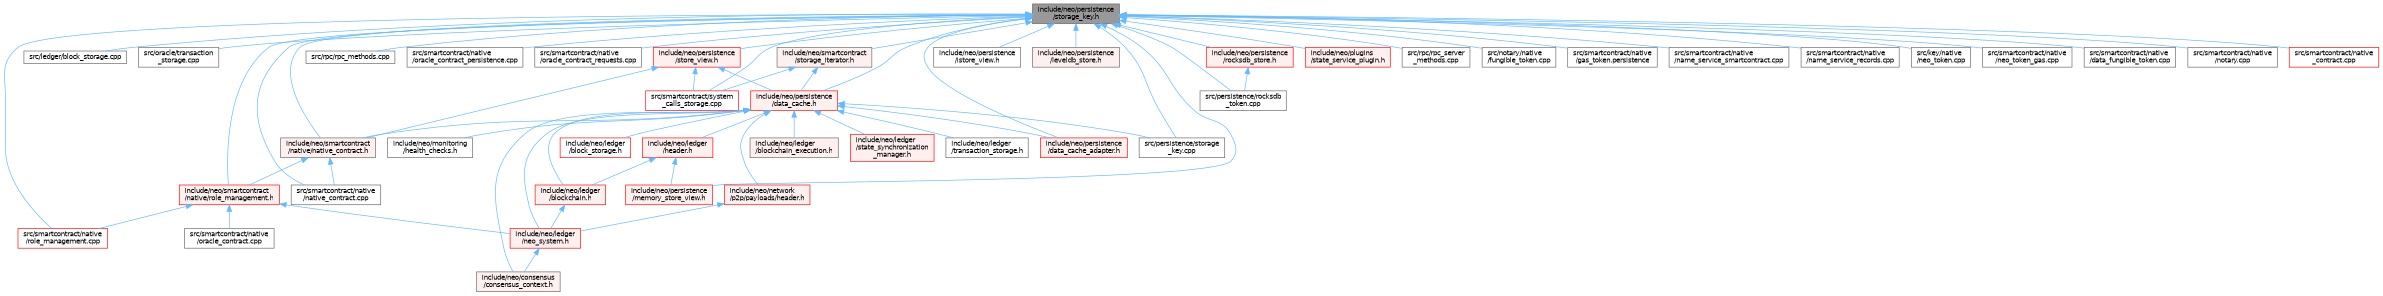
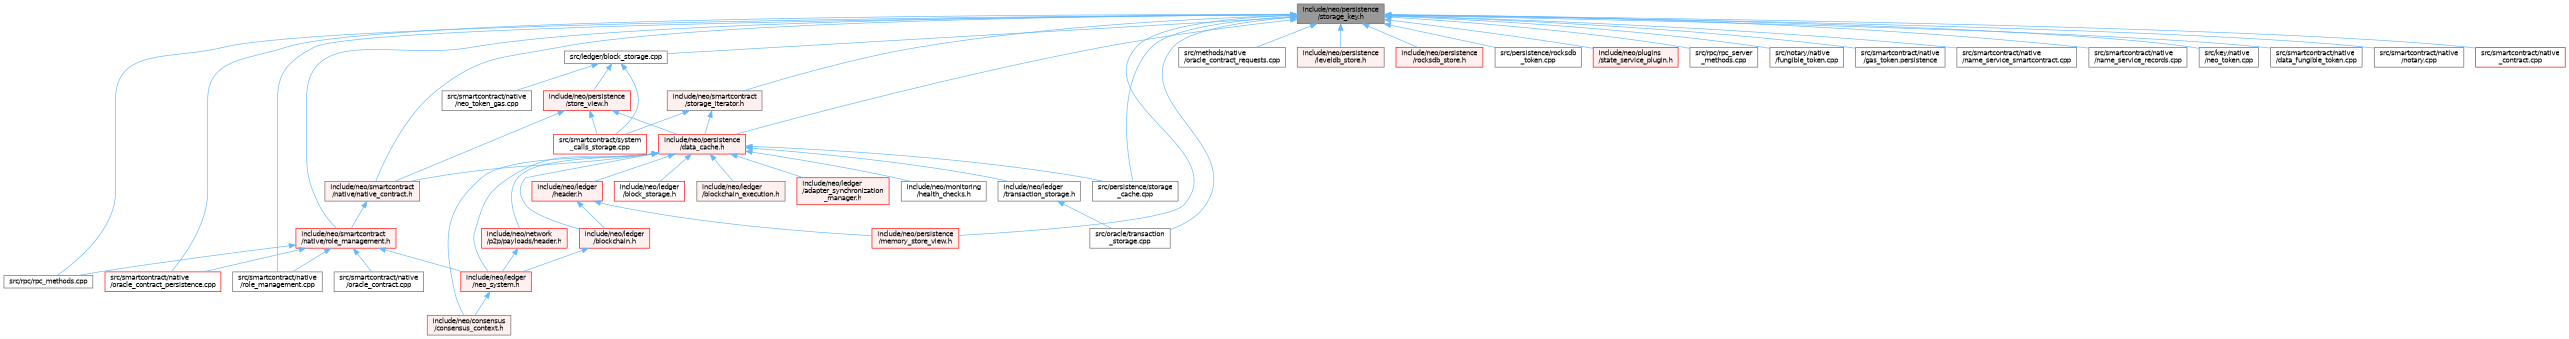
edge "src/smartcontract/native /neo_token_gas.cpp" -> "include/neo/persistence /storage_key.h": now "src/smartcontract/native /neo_token_gas.cpp" -> "src/ledger/block_storage.cpp"
edge "src/smartcontract/system _calls_storage.cpp" -> "include/neo/persistence /storage_key.h": now "src/smartcontract/system _calls_storage.cpp" -> "src/ledger/block_storage.cpp"
edge "include/neo/persistence /store_view.h" -> "include/neo/persistence /storage_key.h": now "include/neo/persistence /store_view.h" -> "src/ledger/block_storage.cpp"
node "src/smartcontract/native /oracle_contract_persistence.cpp": color grey40 -> red
node "src/smartcontract/native /oracle_contract_requests.cpp": label "src/smartcontract/native /oracle_contract_requests.cpp" -> "src/methods/native /oracle_contract_requests.cpp"
node "include/neo/persistence /istore_view.h": removed
edge "src/persistence/rocksdb _token.cpp" -> "include/neo/persistence /rocksdb_store.h": removed
node "include/neo/ledger /state_synchronization _manager.h": label "include/neo/ledger /state_synchronization _manager.h" -> "include/neo/ledger /adapter_synchronization _manager.h"
node "include/neo/persistence /data_cache_adapter.h": removed
node "src/persistence/storage _key.cpp": label "src/persistence/storage _key.cpp" -> "src/persistence/storage _cache.cpp"
node "src/smartcontract/native /native_contract.cpp": removed
edge "src/oracle/transaction _storage.cpp" -> "include/neo/ledger /transaction_storage.h": added
node "src/smartcontract/native /role_management.cpp": color red -> grey40
edge "src/rpc/rpc_methods.cpp" -> "include/neo/smartcontract /native/role_management.h": added
edge "src/smartcontract/native /oracle_contract_persistence.cpp" -> "include/neo/smartcontract /native/role_management.h": added
